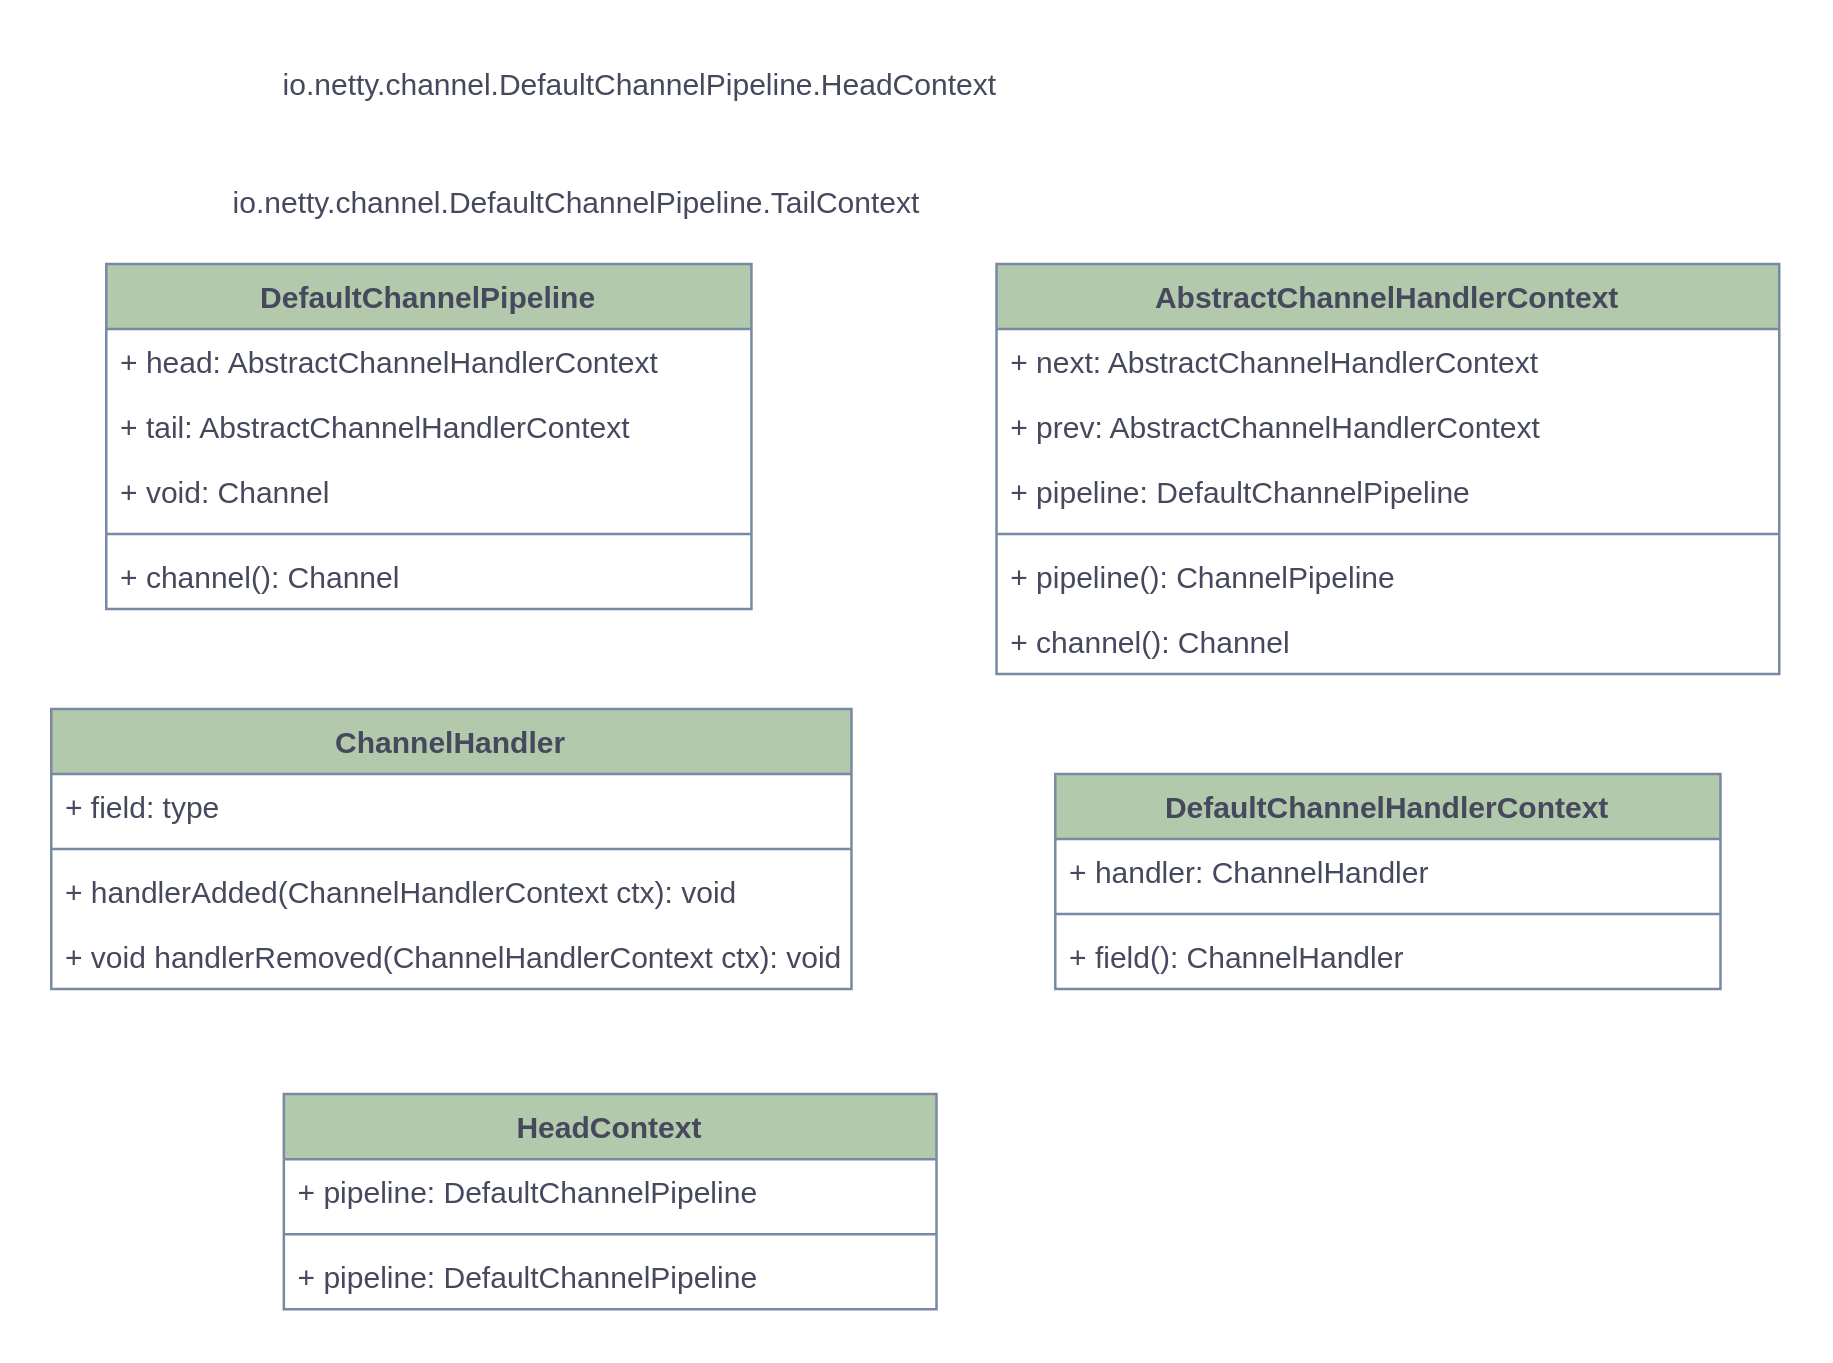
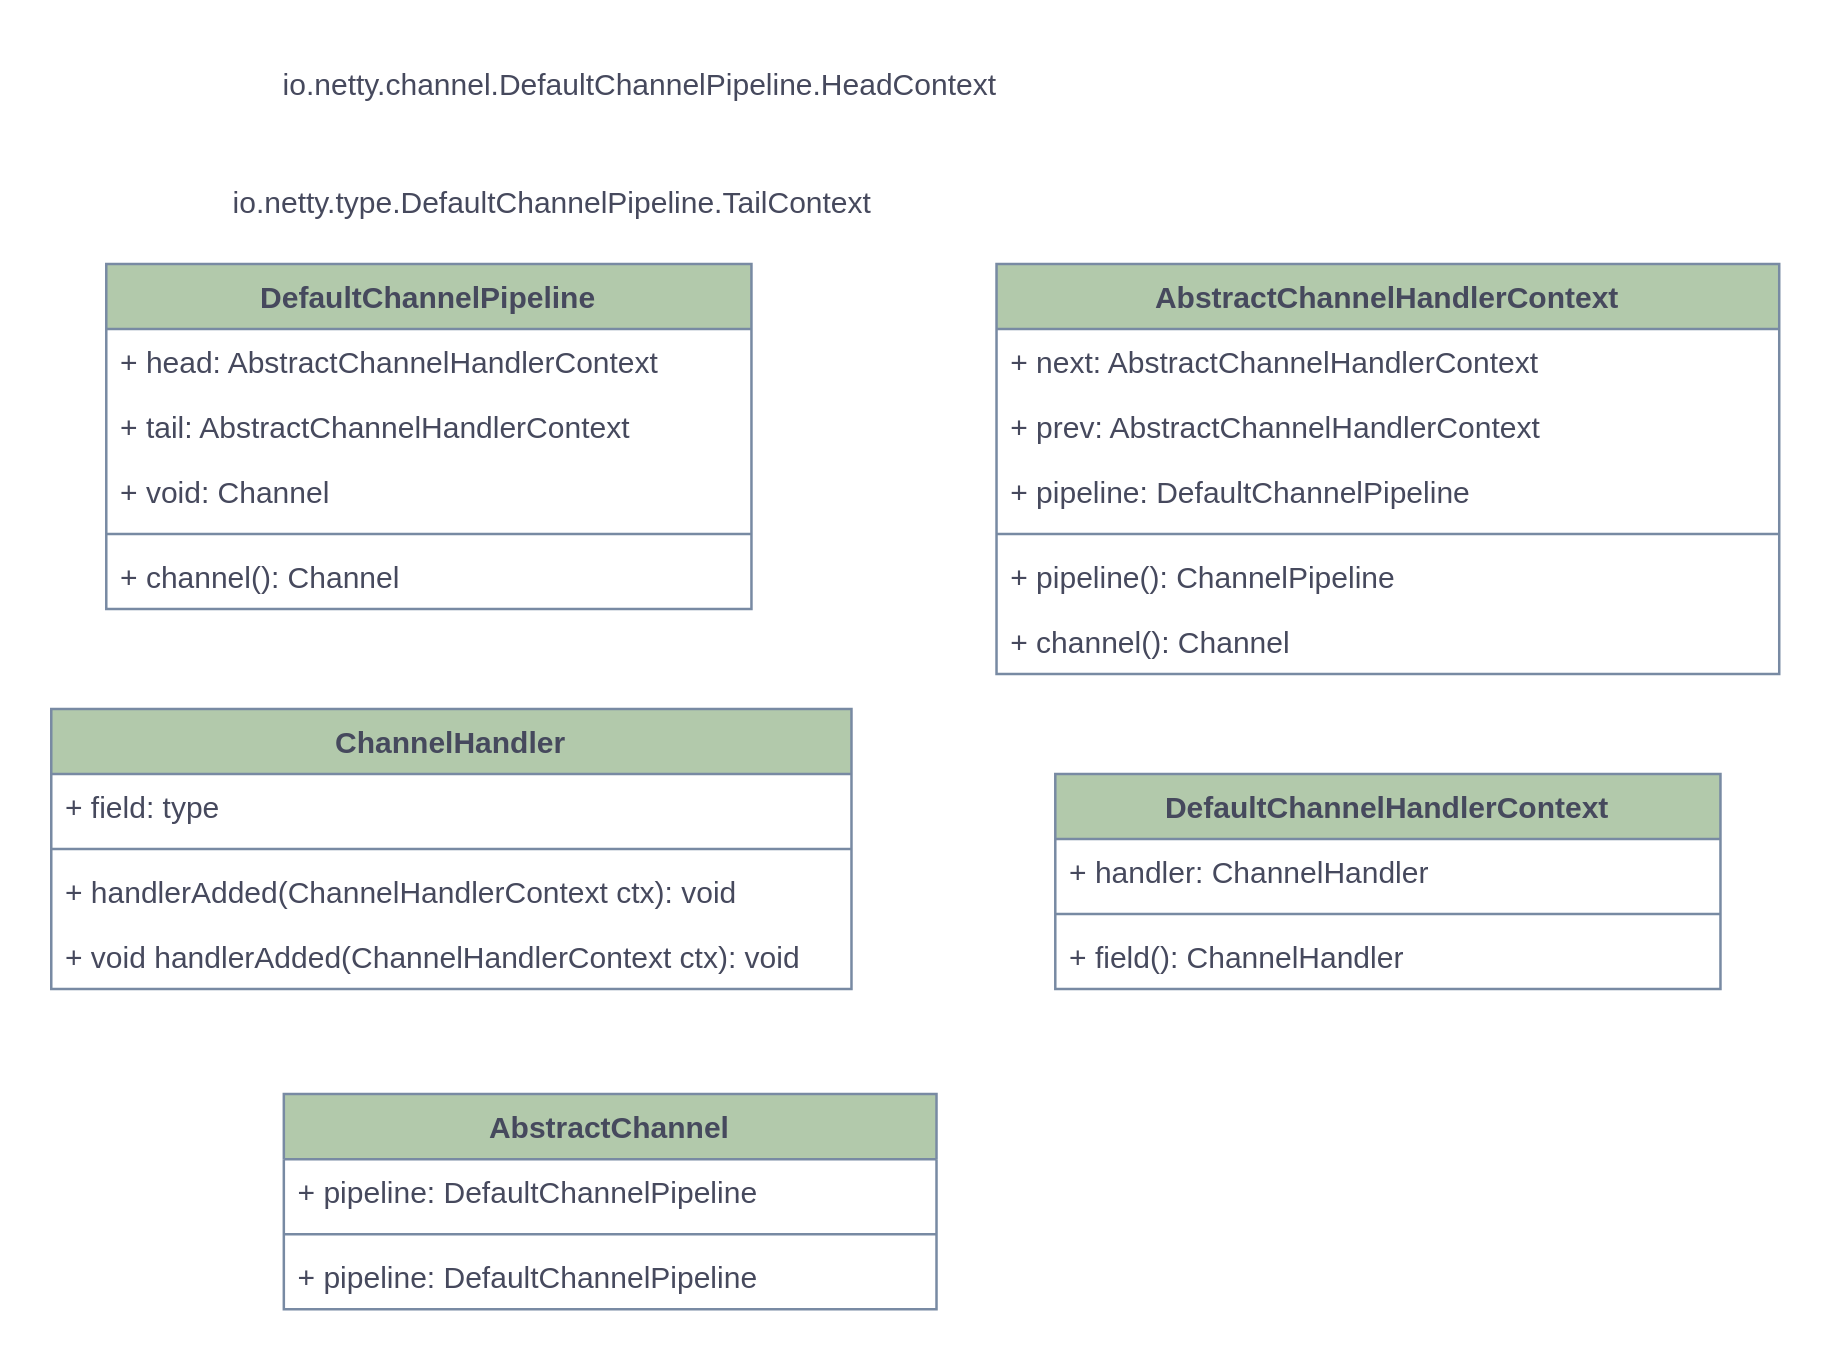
node "io.netty.channel.DefaultChannelPipeline.TailContext": label "io.netty.channel.DefaultChannelPipeline.TailContext" -> "io.netty.type.DefaultChannelPipeline.TailContext"
node "+ void handlerRemoved(ChannelHandlerContext ctx): void": label "+ void handlerRemoved(ChannelHandlerContext ctx): void" -> "+ void handlerAdded(ChannelHandlerContext ctx): void"
node "HeadContext": label "HeadContext" -> "AbstractChannel"
